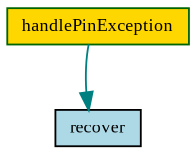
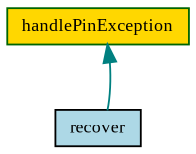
edge "handlePinException" -> "recover": reversed
